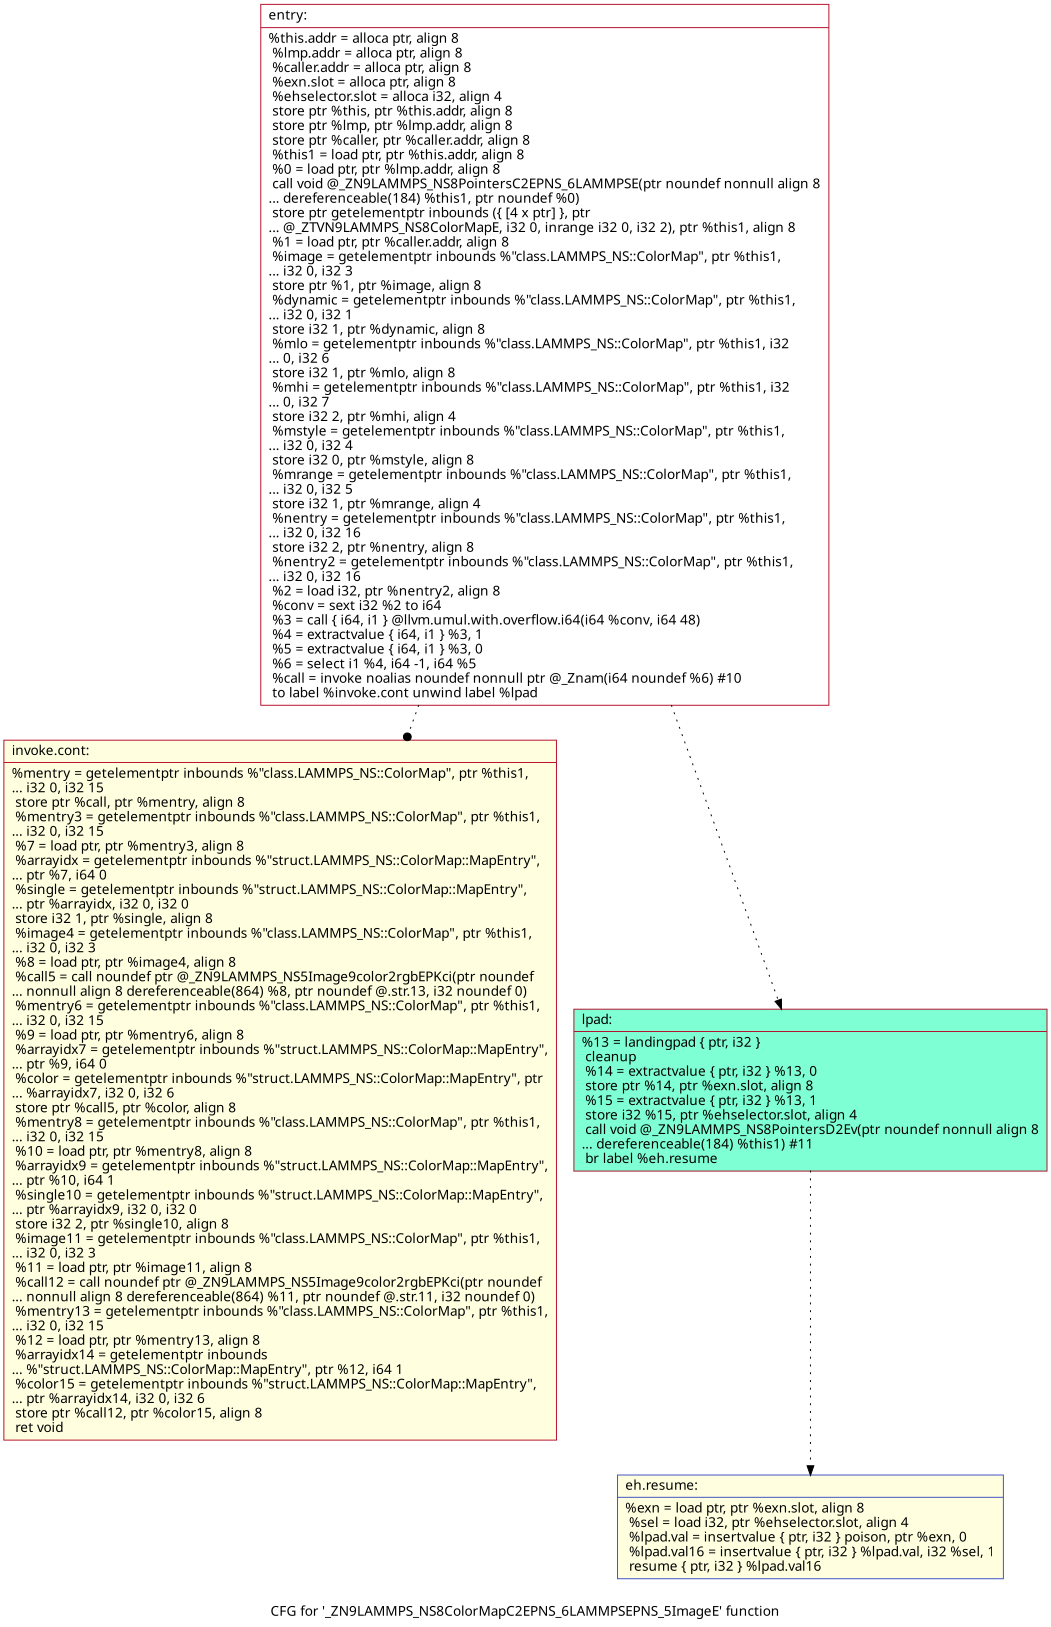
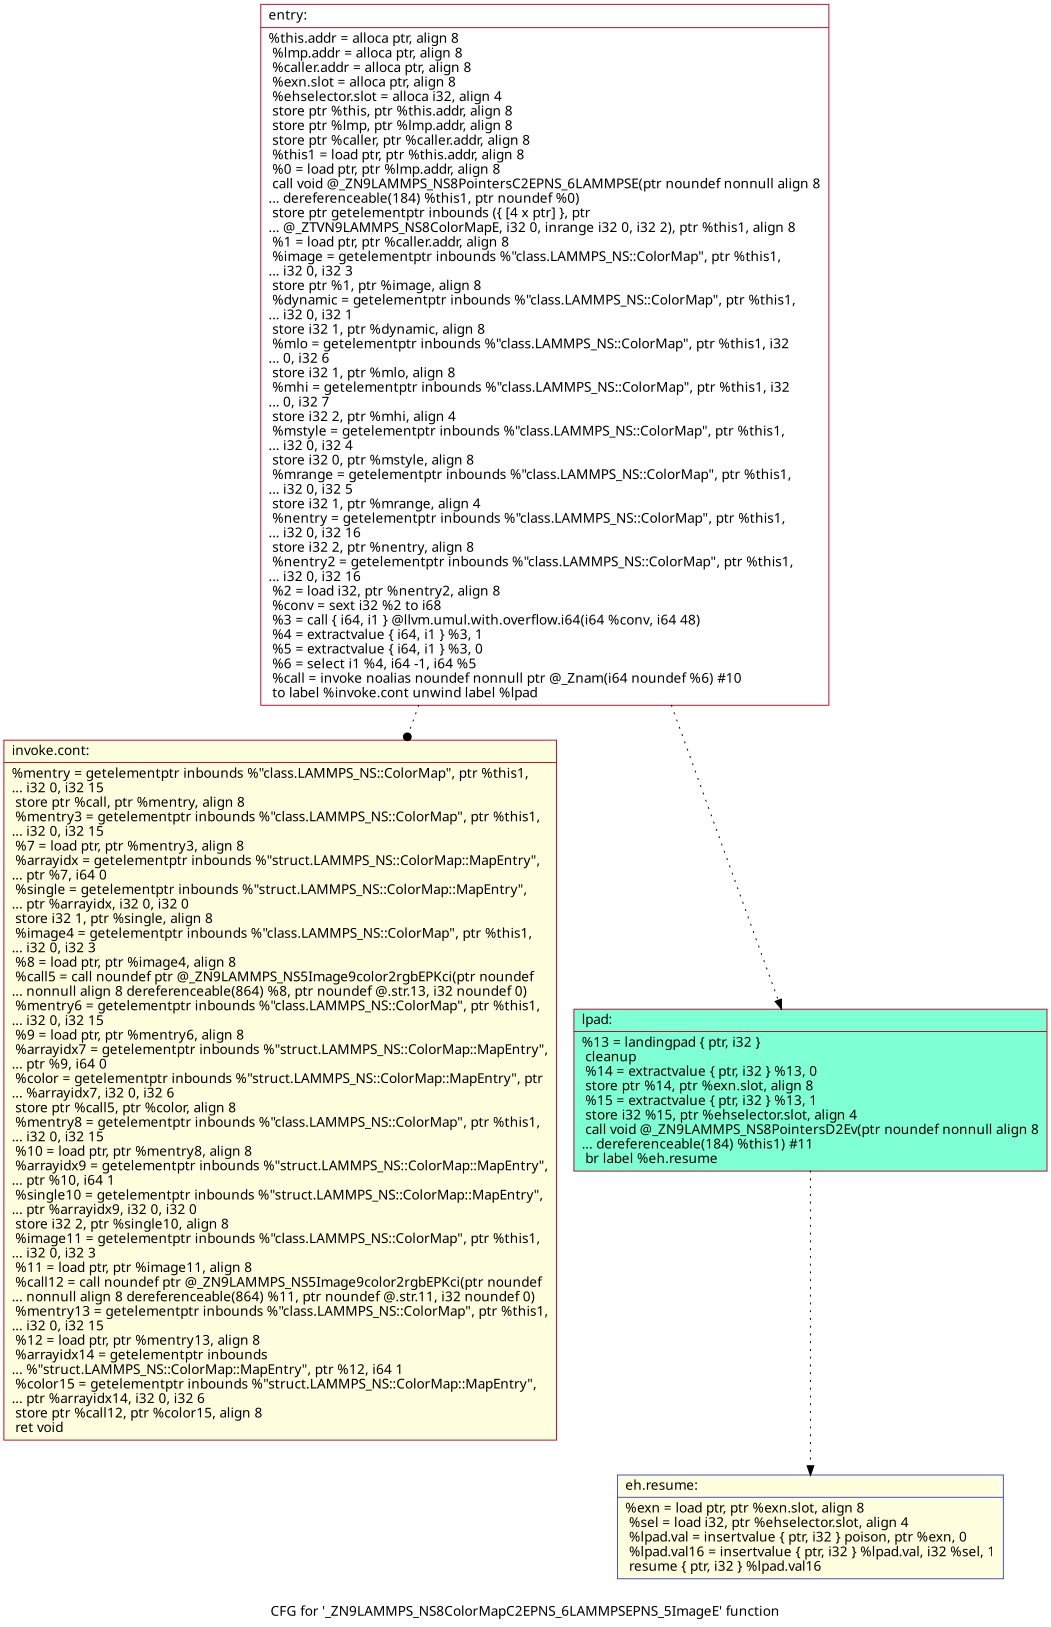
node "entry:": text "%conv = sext i32 %2 to i64" -> "%conv = sext i32 %2 to i68"
